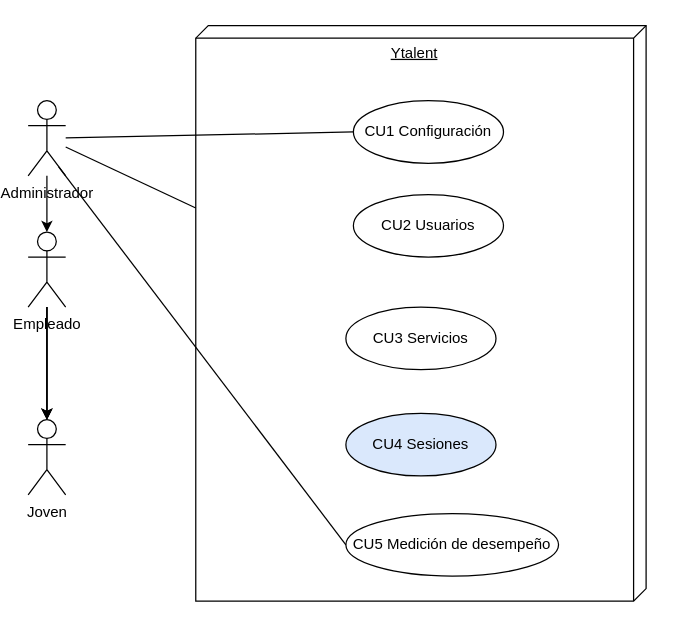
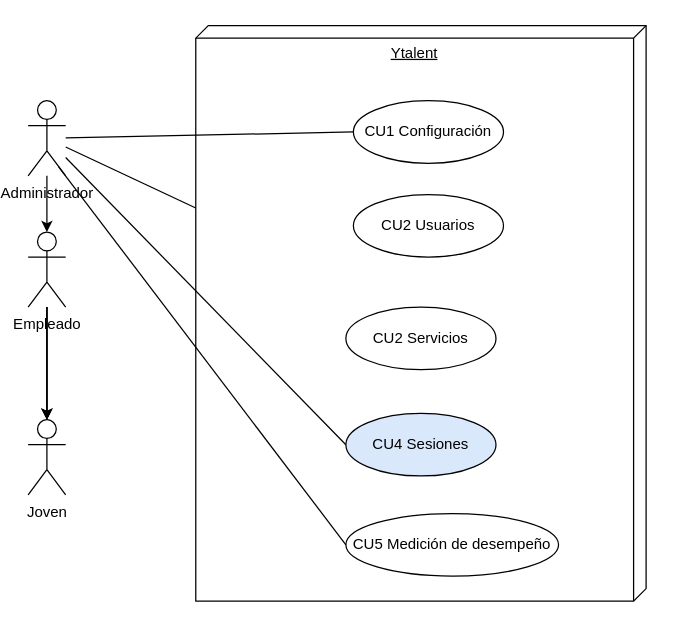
edge "Administrador" -- "CU4 Sesiones": added
node "CU3 Servicios": label "CU3 Servicios" -> "CU2 Servicios"
